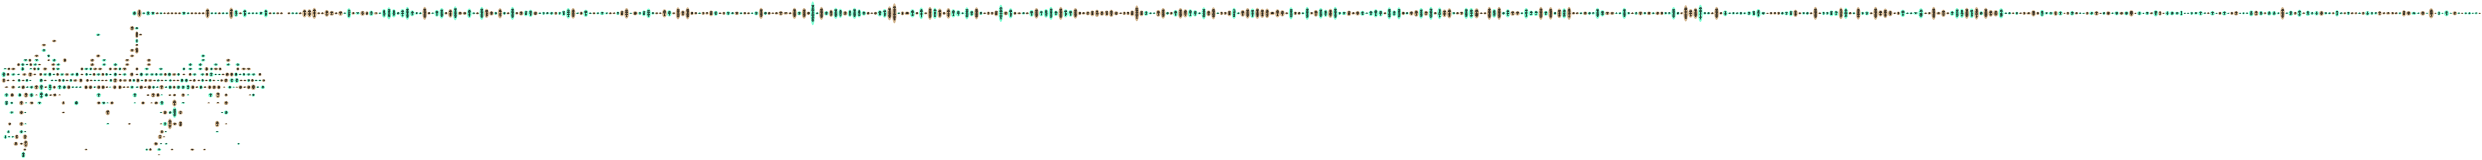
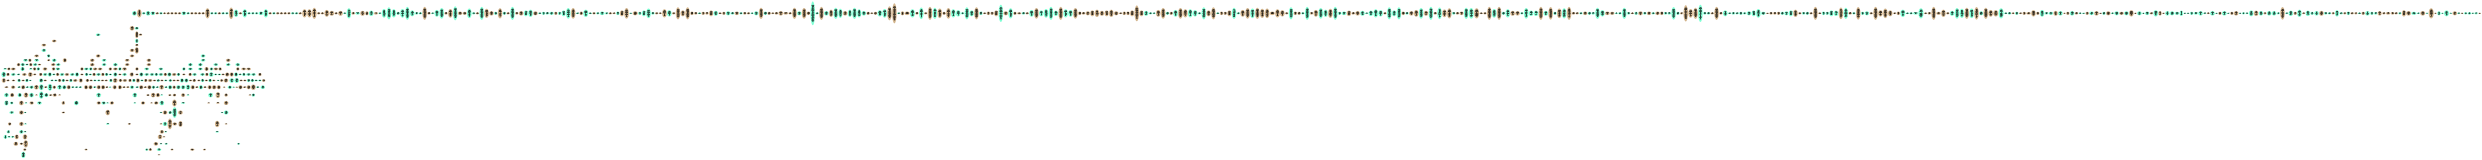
node "# 0x90e JUMPDEST PUSHX Data JUMP": added
node "# 0x3f9 JUMPDEST CALLVALUE ISZERO PUSHX Data JUMPI": fillcolor tan -> aquamarine
